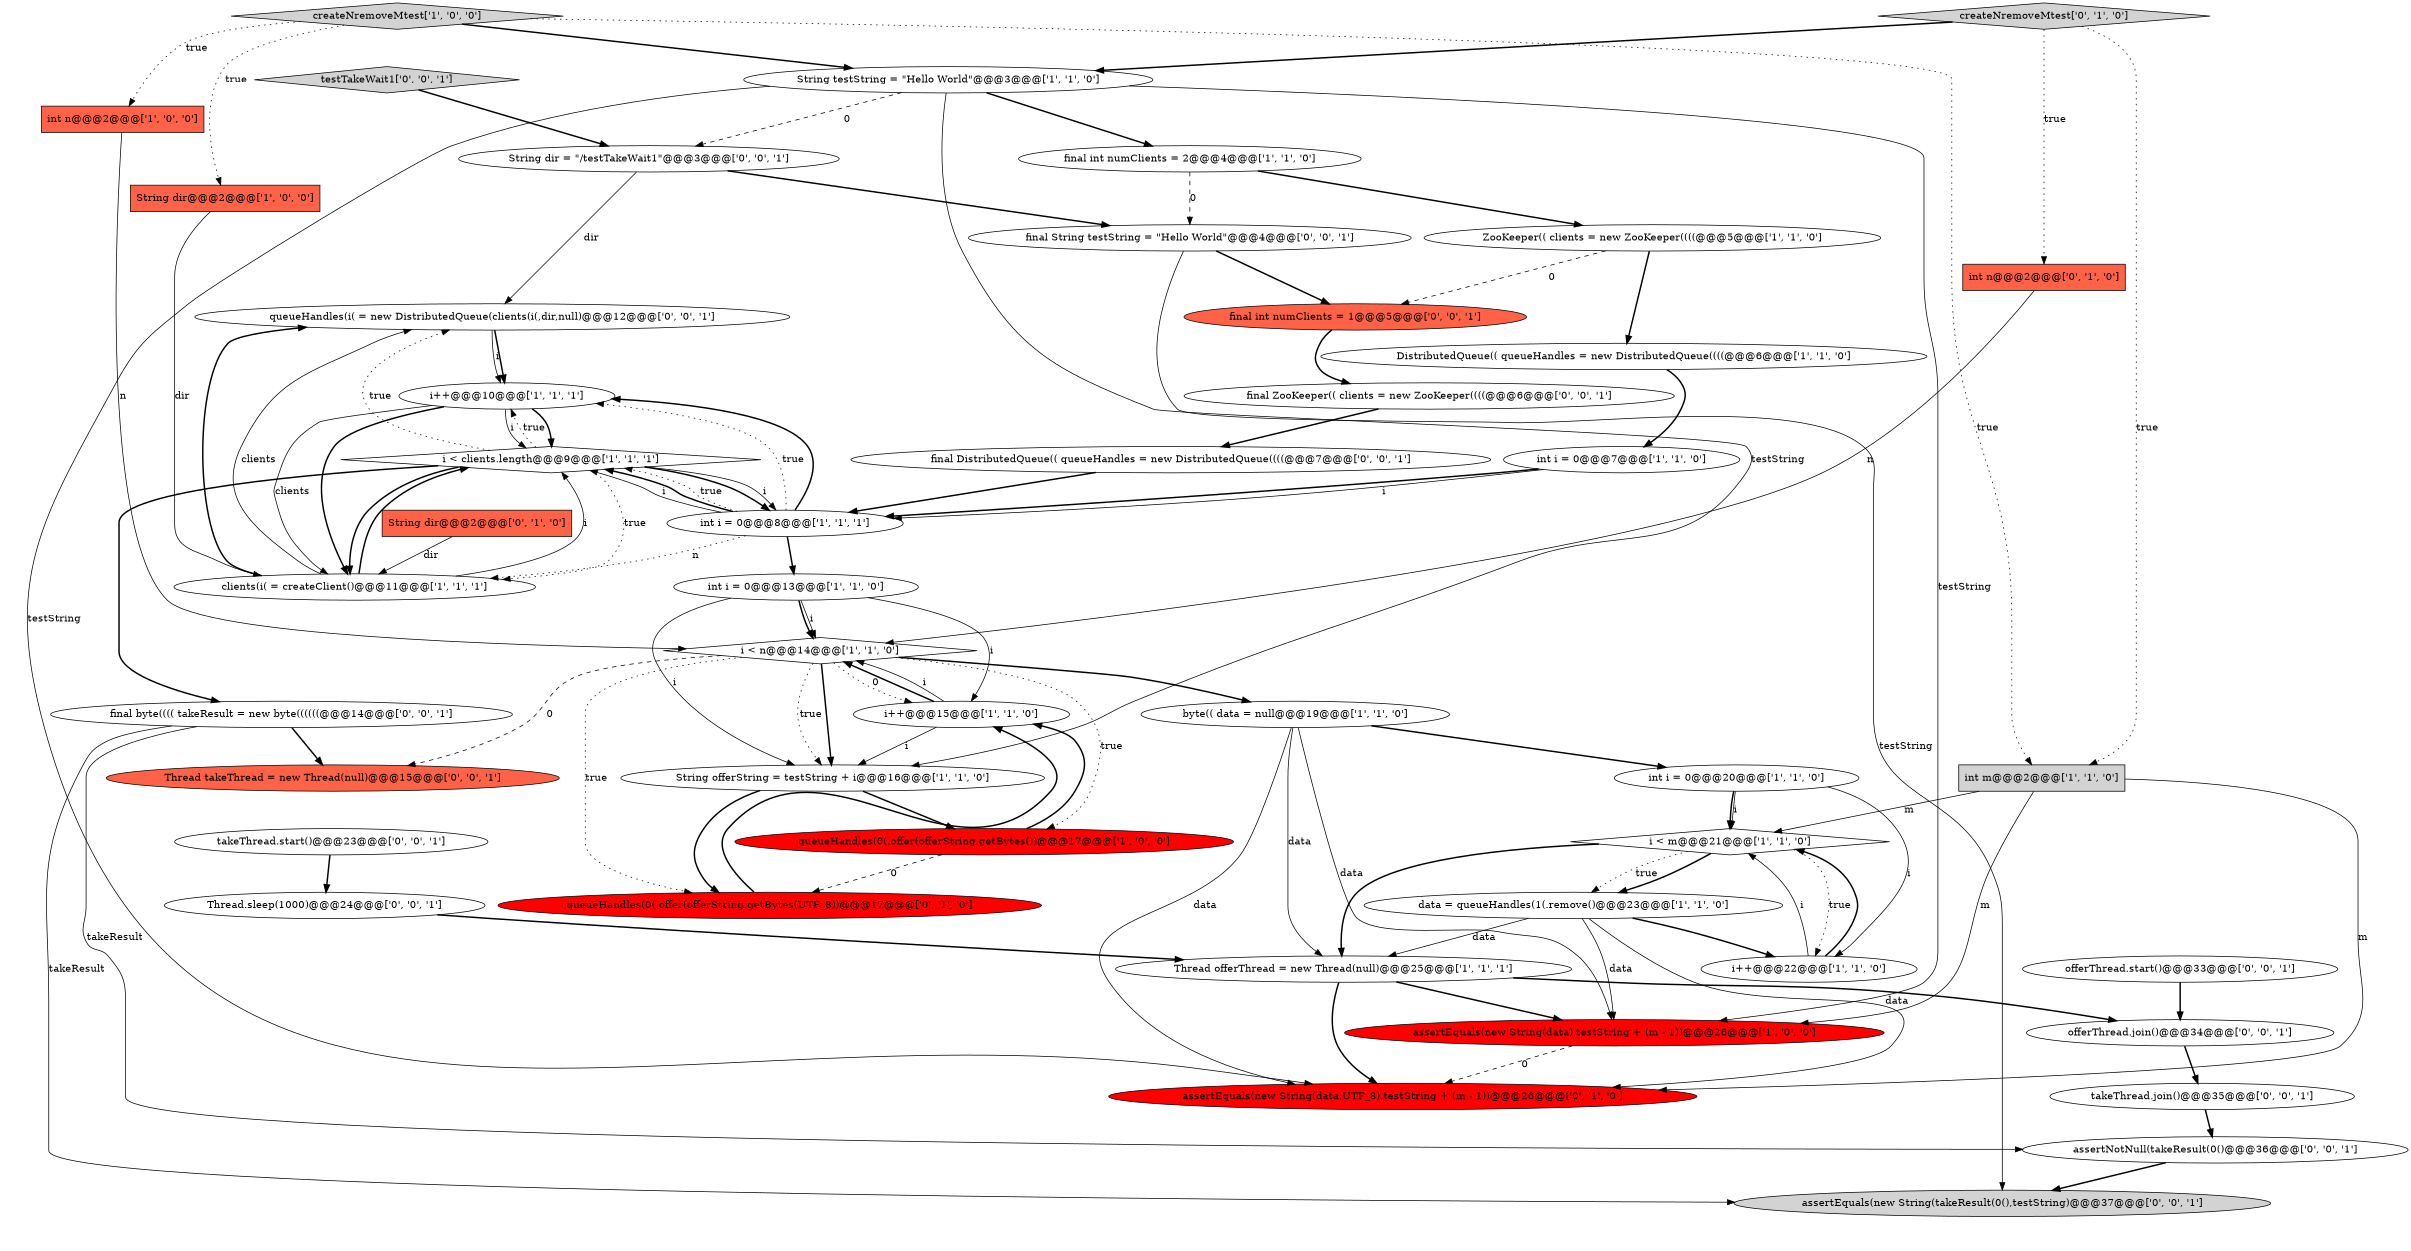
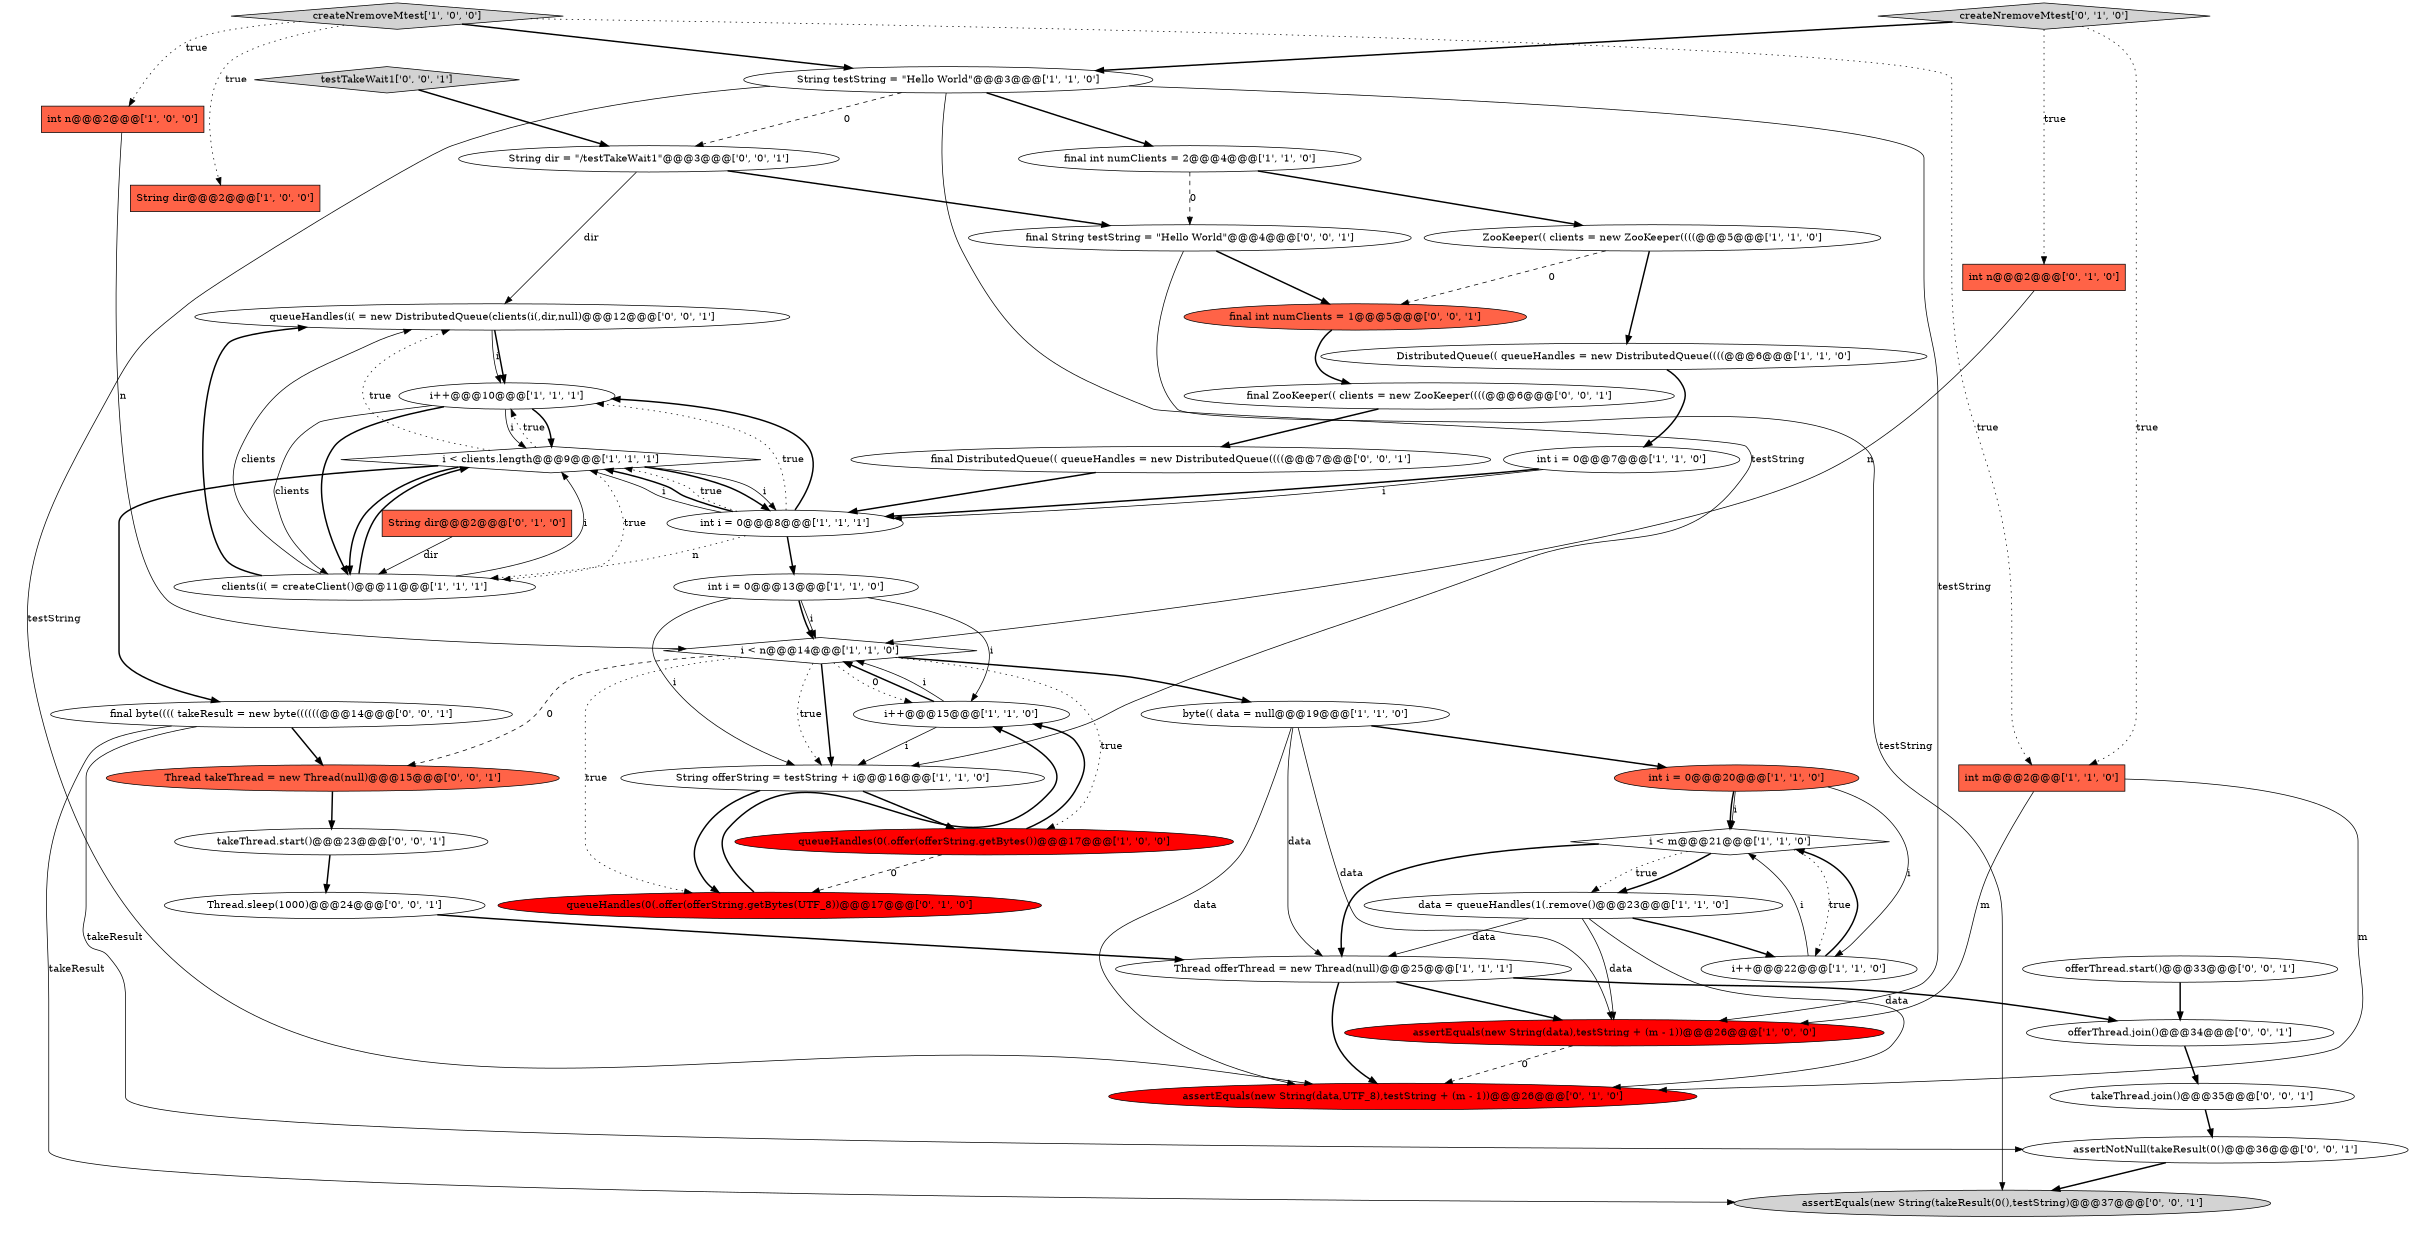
edge "String dir@@@2@@@['1', '0', '0']" -> "clients(i( = createClient()@@@11@@@['1', '1', '1']": removed, label "dir"
node "int i = 0@@@20@@@['1', '1', '0']": fillcolor white -> tomato
node "int m@@@2@@@['1', '1', '0']": fillcolor lightgray -> tomato
edge "Thread takeThread = new Thread(null)@@@15@@@['0', '0', '1']" -> "takeThread.start()@@@23@@@['0', '0', '1']": added
edge "int m@@@2@@@['1', '1', '0']" -> "i < m@@@21@@@['1', '1', '0']": removed, label "m"
